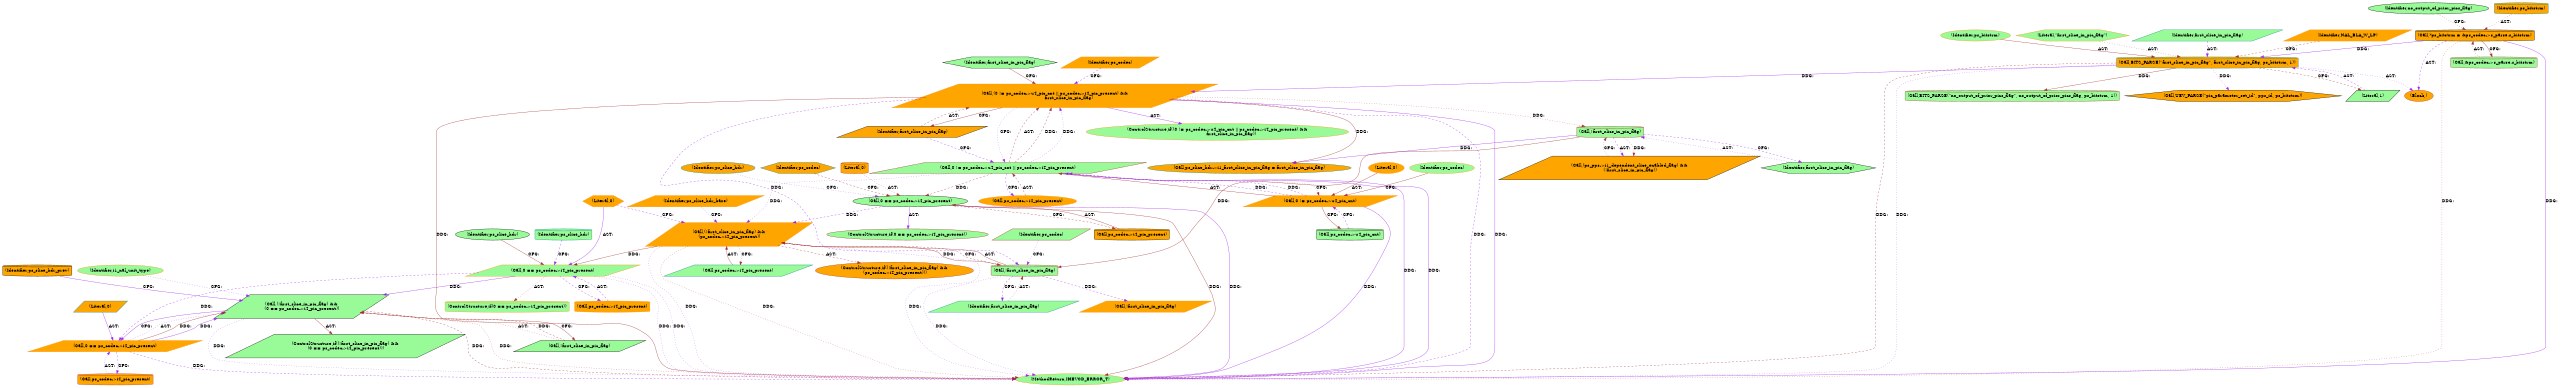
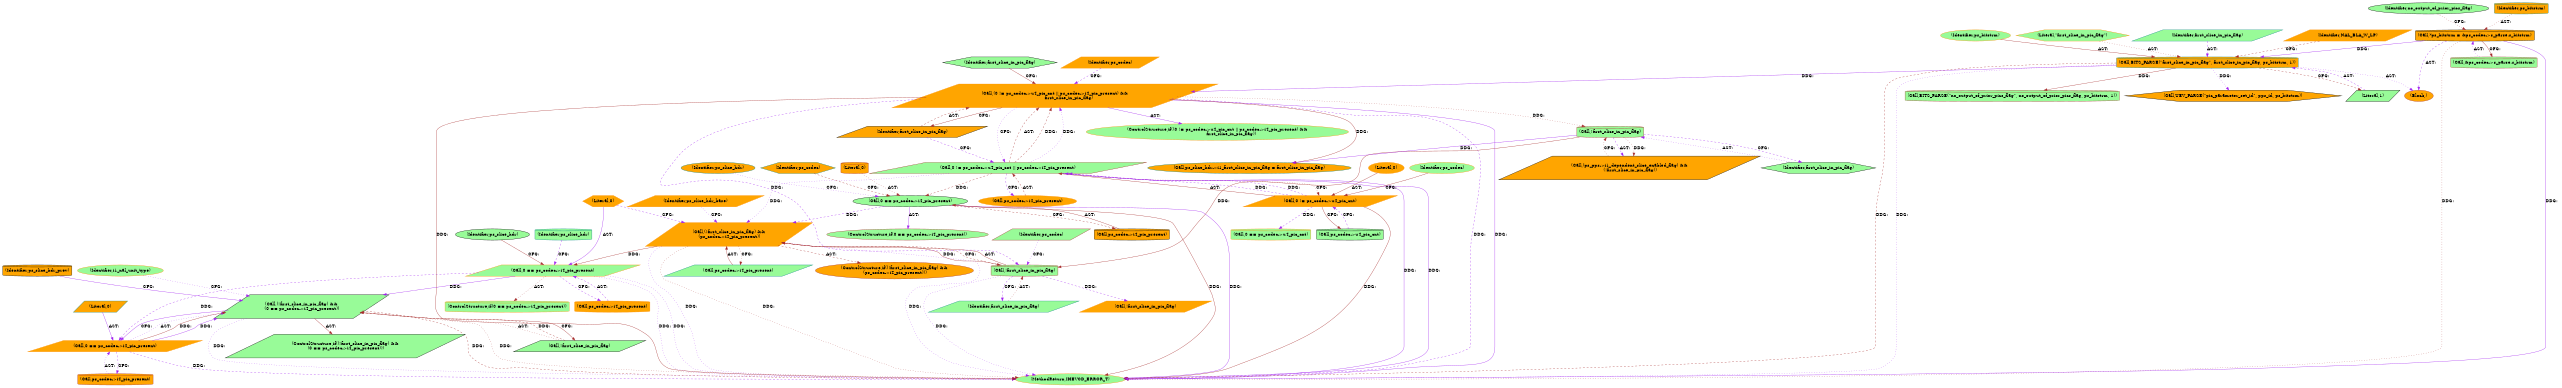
edge "(Call,&ps_codec->s_parse.s_bitstrm)" -> "(Call,*ps_bitstrm = &ps_codec->s_parse.s_bitstrm)": color brown -> purple
node "(Call,0 == ps_codec->u4_pic_cnt)": added
edge "(Call,0 != ps_codec->u4_pic_cnt)" -> "(MethodReturn,IHEVCD_ERROR_T)": color purple -> brown
